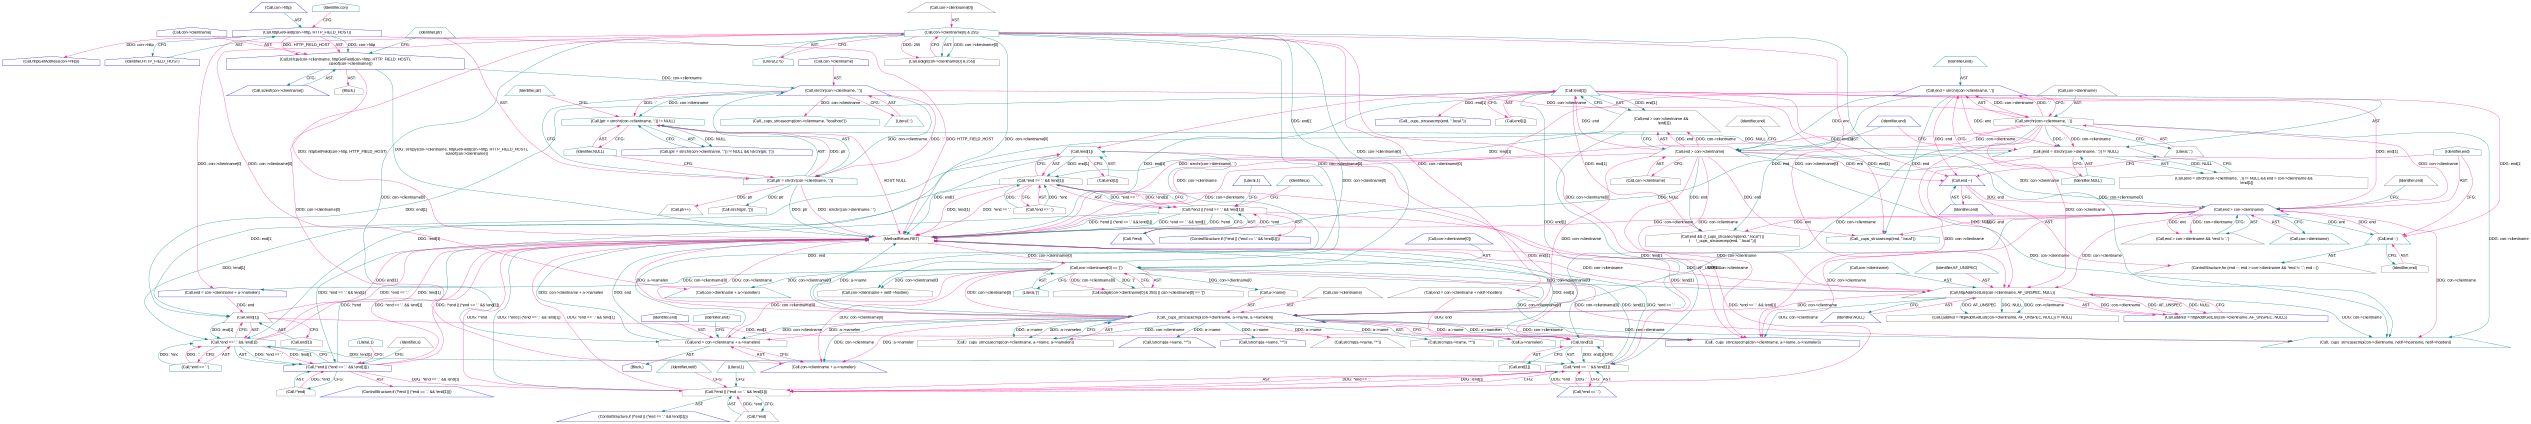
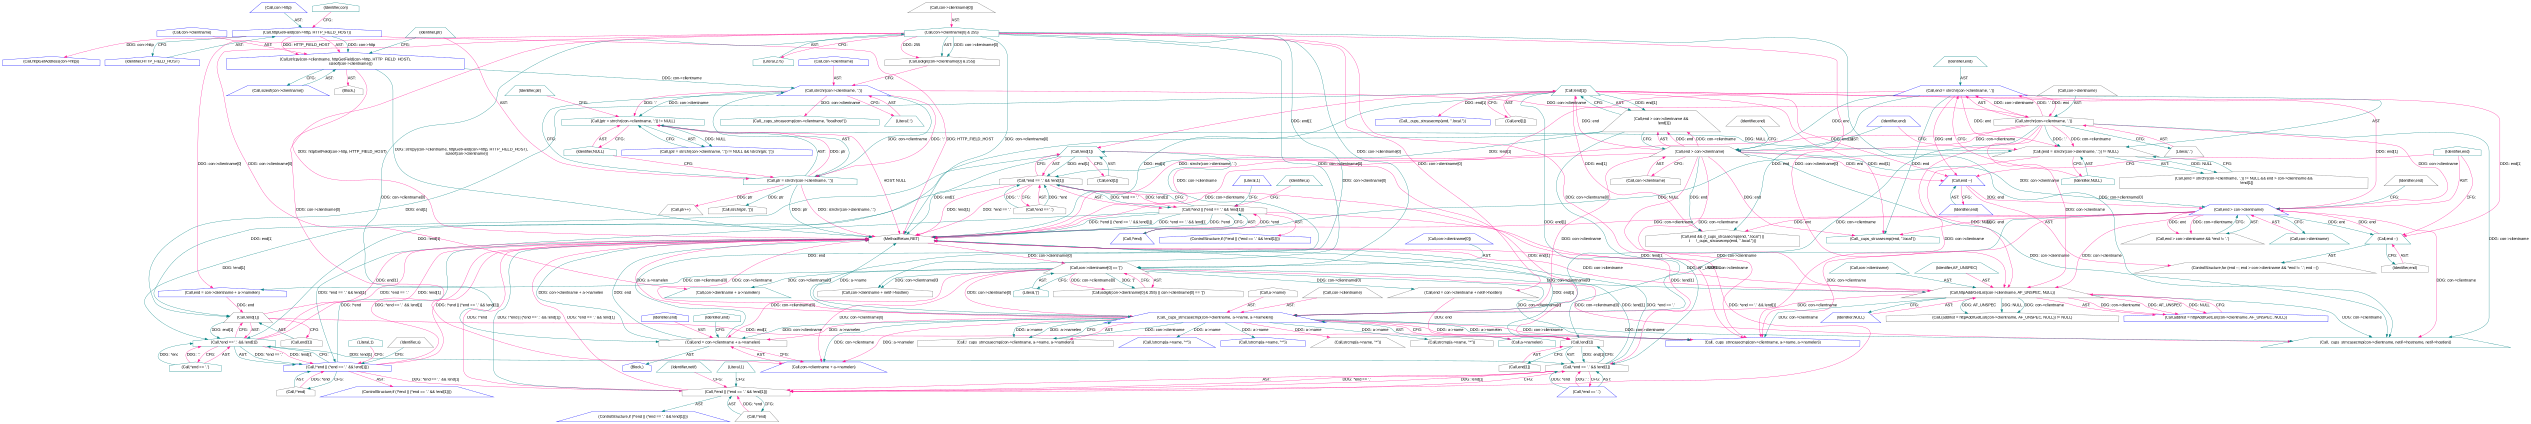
edge "(Call,isdigit(con->clientname[0] & 255))" -> "(Call,con->clientname[0] & 255)": now "(Call,isdigit(con->clientname[0] & 255))" -> "(Call,strrchr(con->clientname, ':'))"
edge "(Call,end = strrchr(con->clientname, '.'))" -> "(Call,strrchr(con->clientname, '.'))": label "CFG: " -> "DDG: end"
edge "(Call,con->clientname[0] == '[')" -> "(Call,a->name)": now "(Call,con->clientname[0] == '[')" -> "(Call,end = con->clientname + netif->hostlen)"
